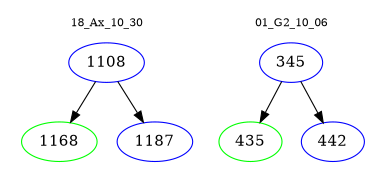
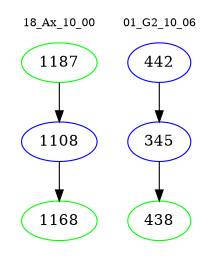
cluster "18_Ax_10_30": label "18_Ax_10_30" -> "18_Ax_10_00"
edge "1108" -> "1187": reversed
edge "345" -> "442": reversed
node "1187": color blue -> green
node "435": label "435" -> "438"
